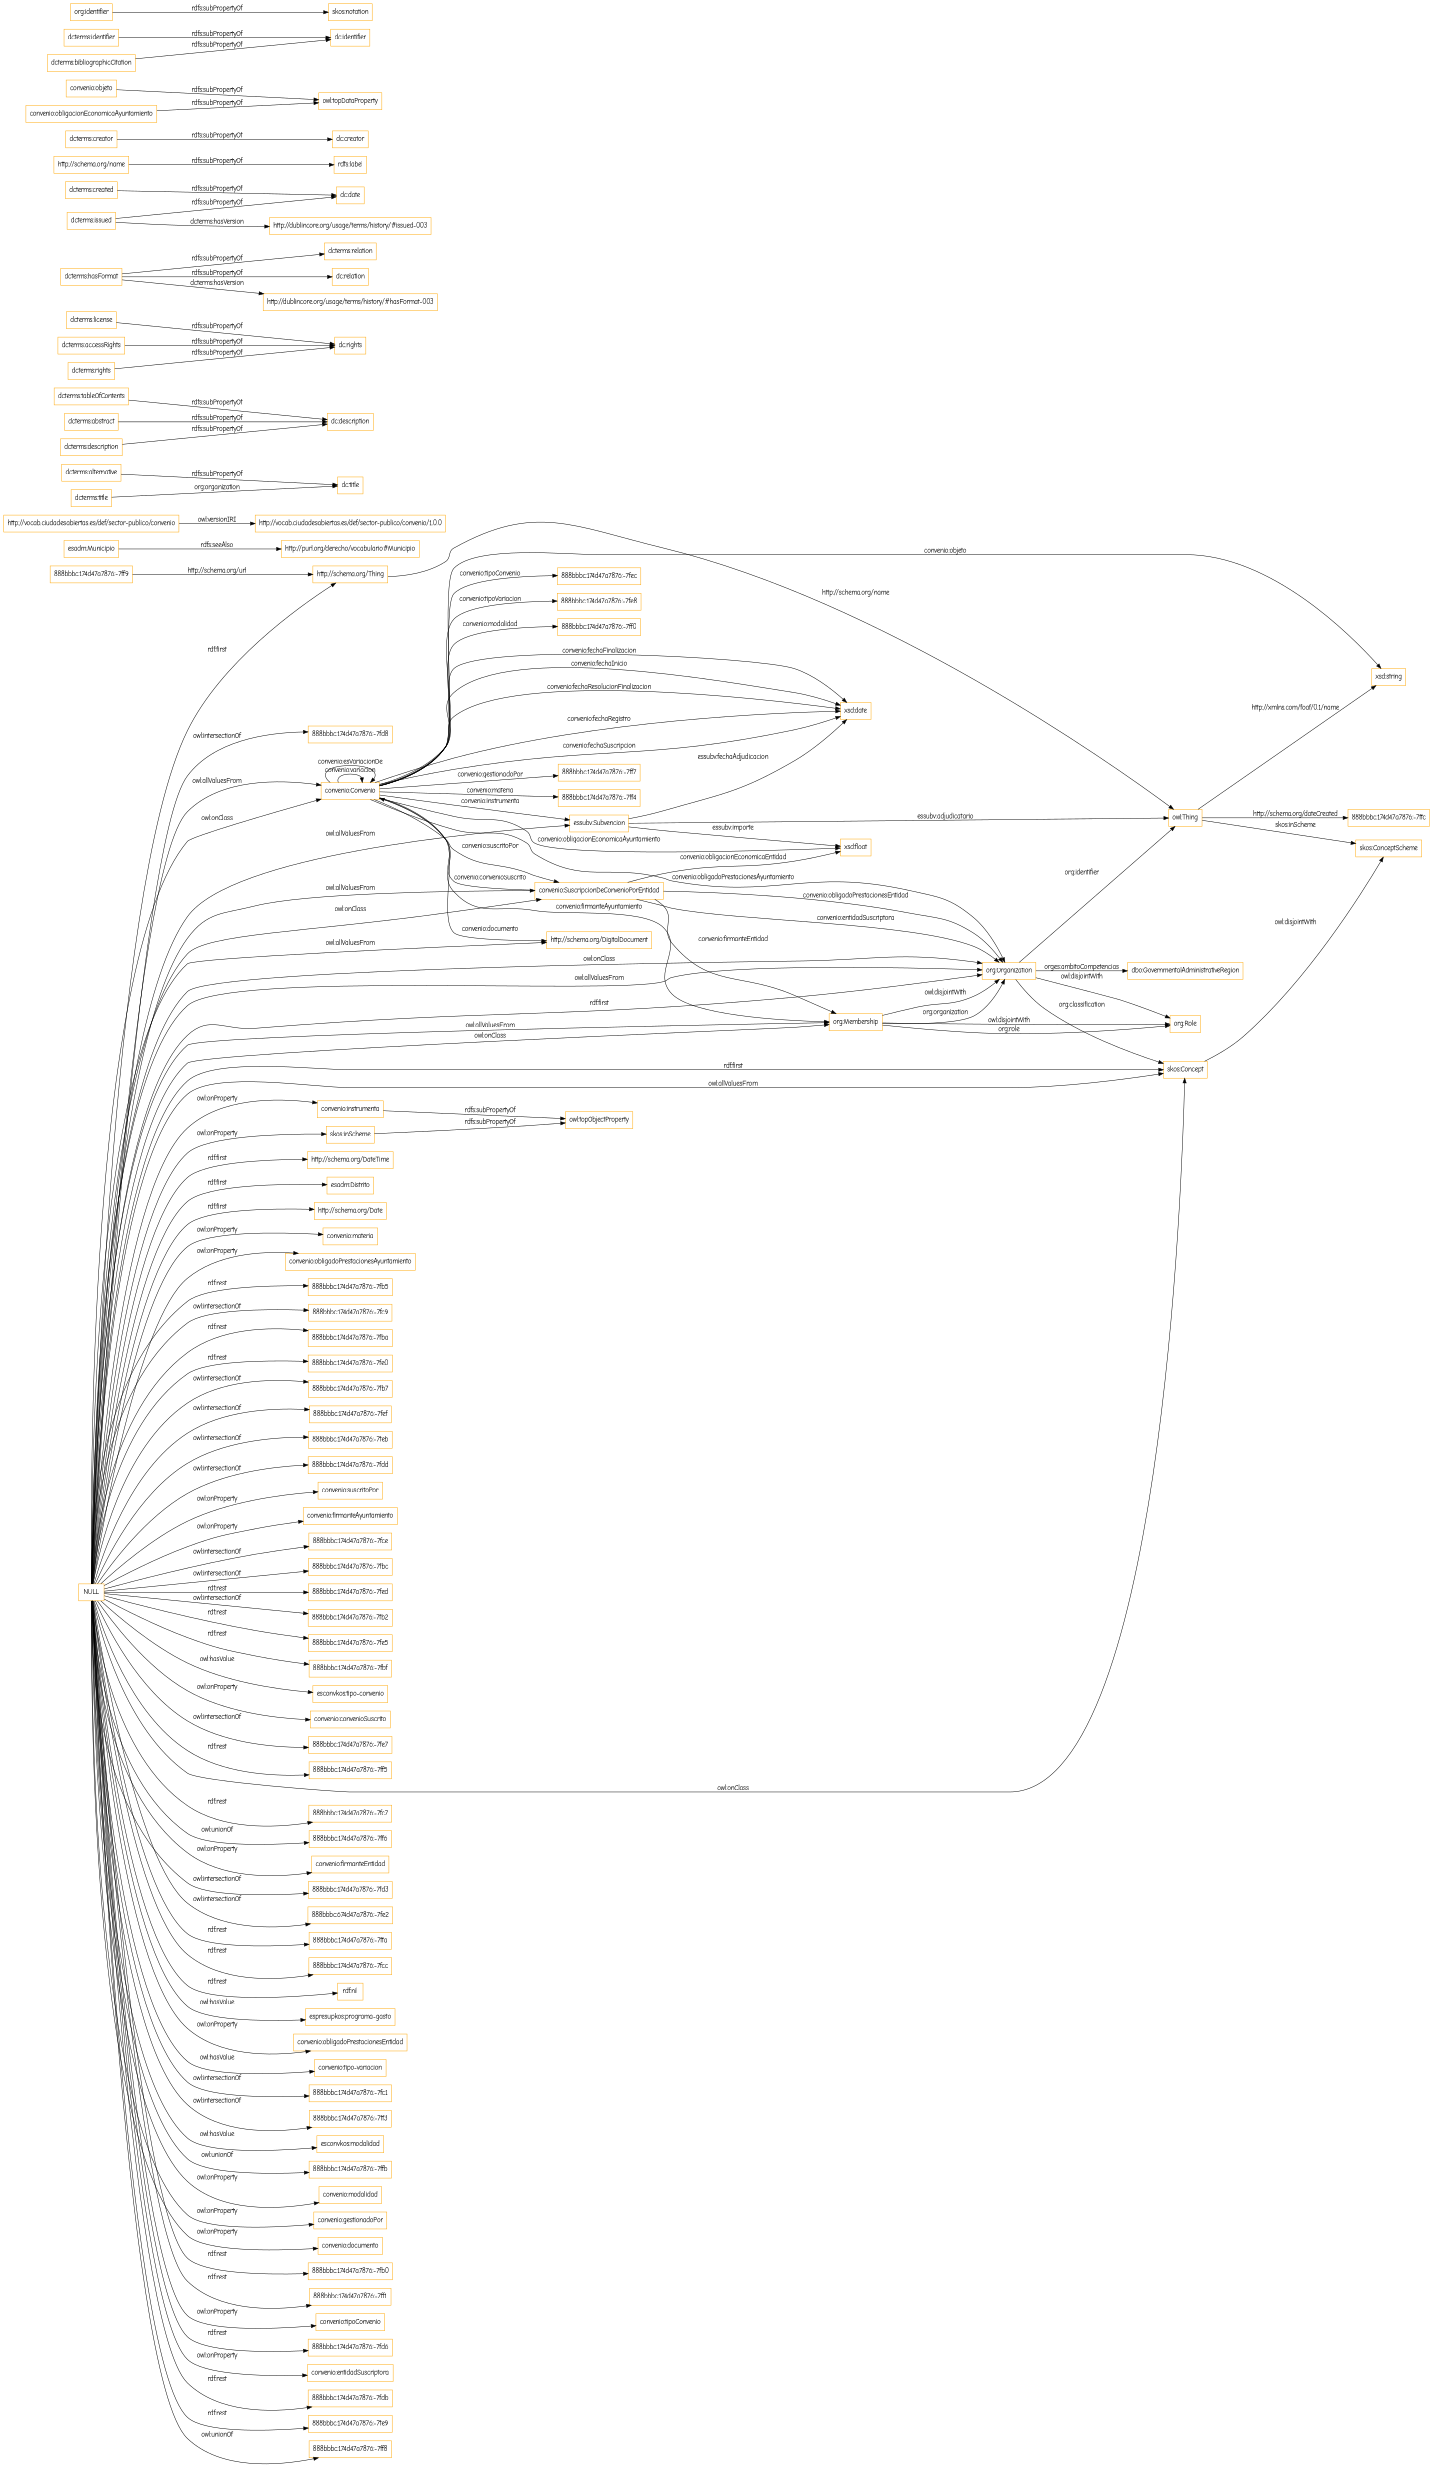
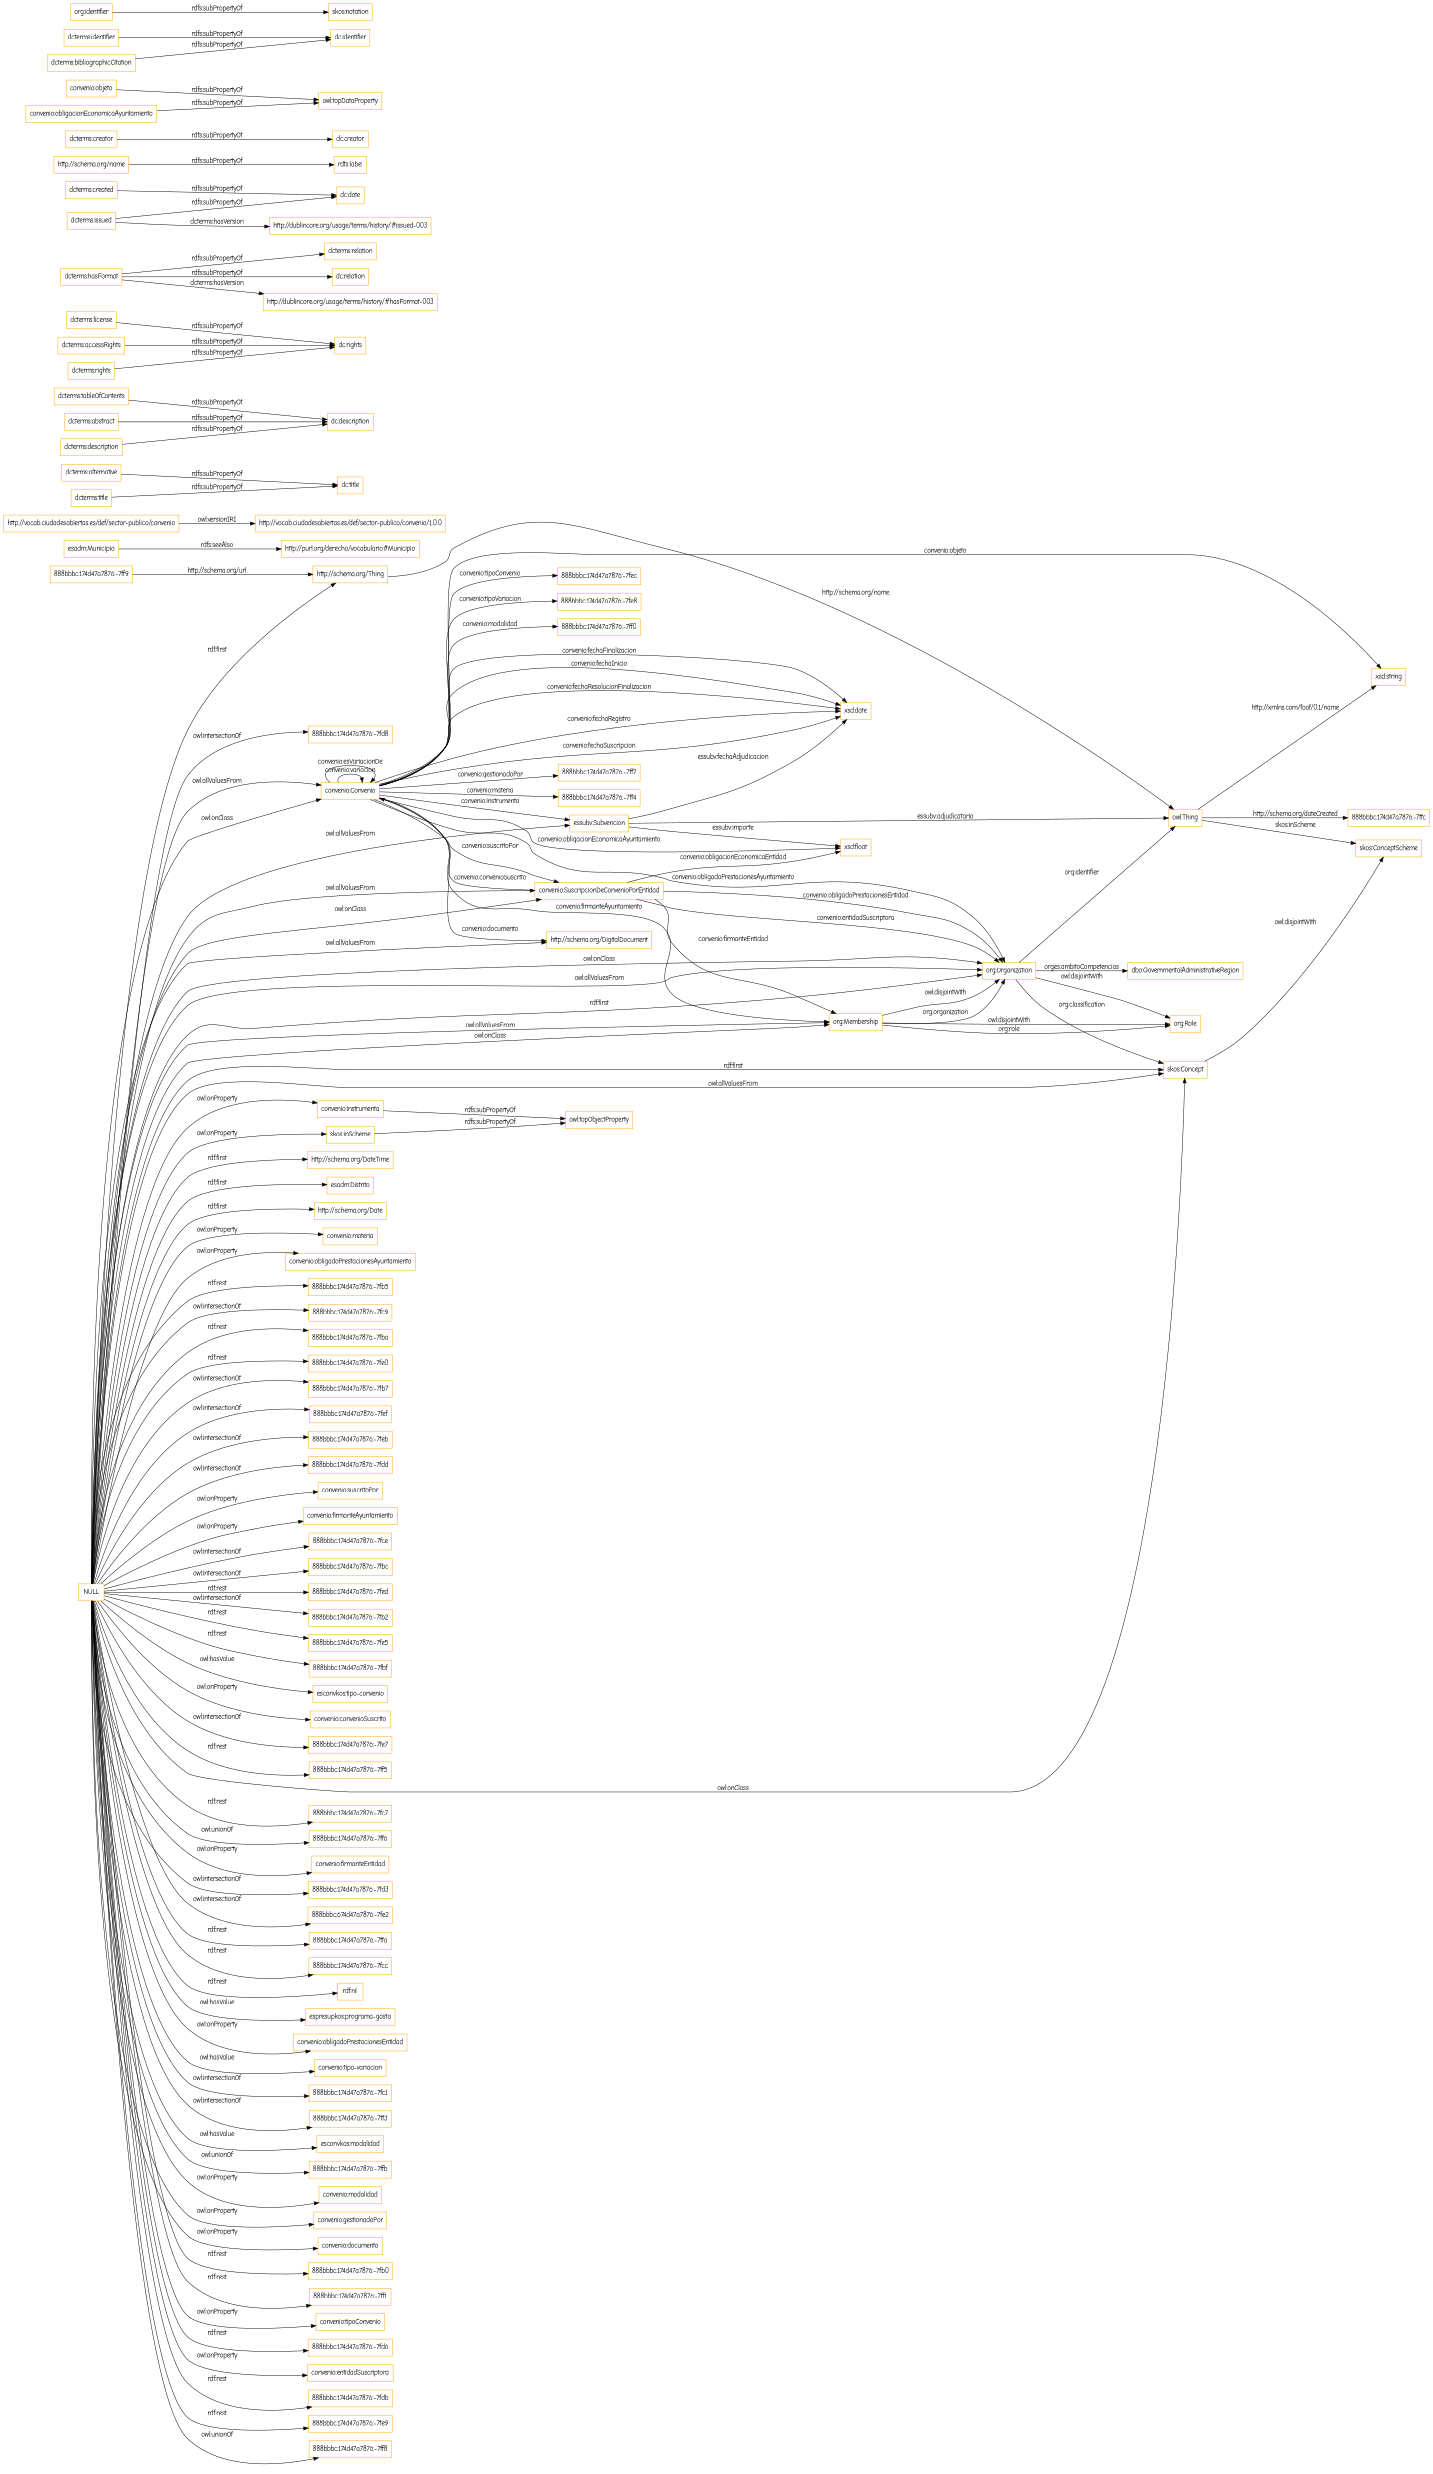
edge "dcterms:title" -> "dc:title": label "org:organization" -> "rdfs:subPropertyOf"
